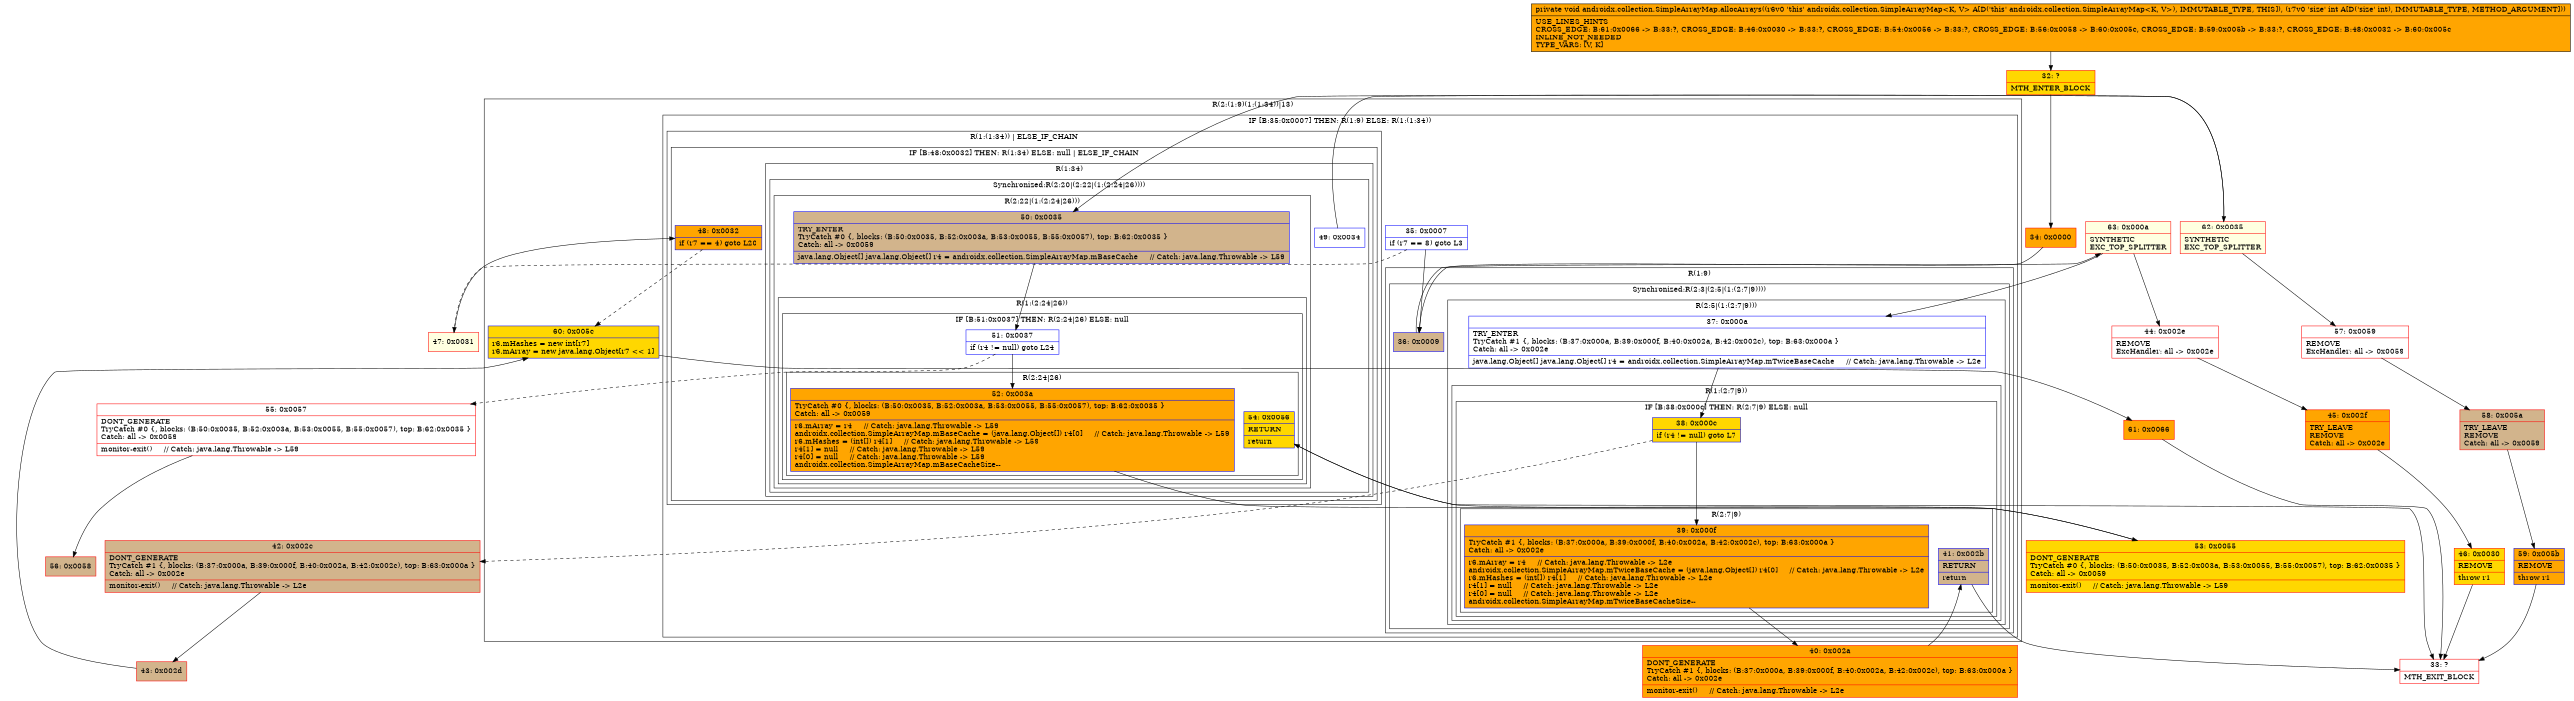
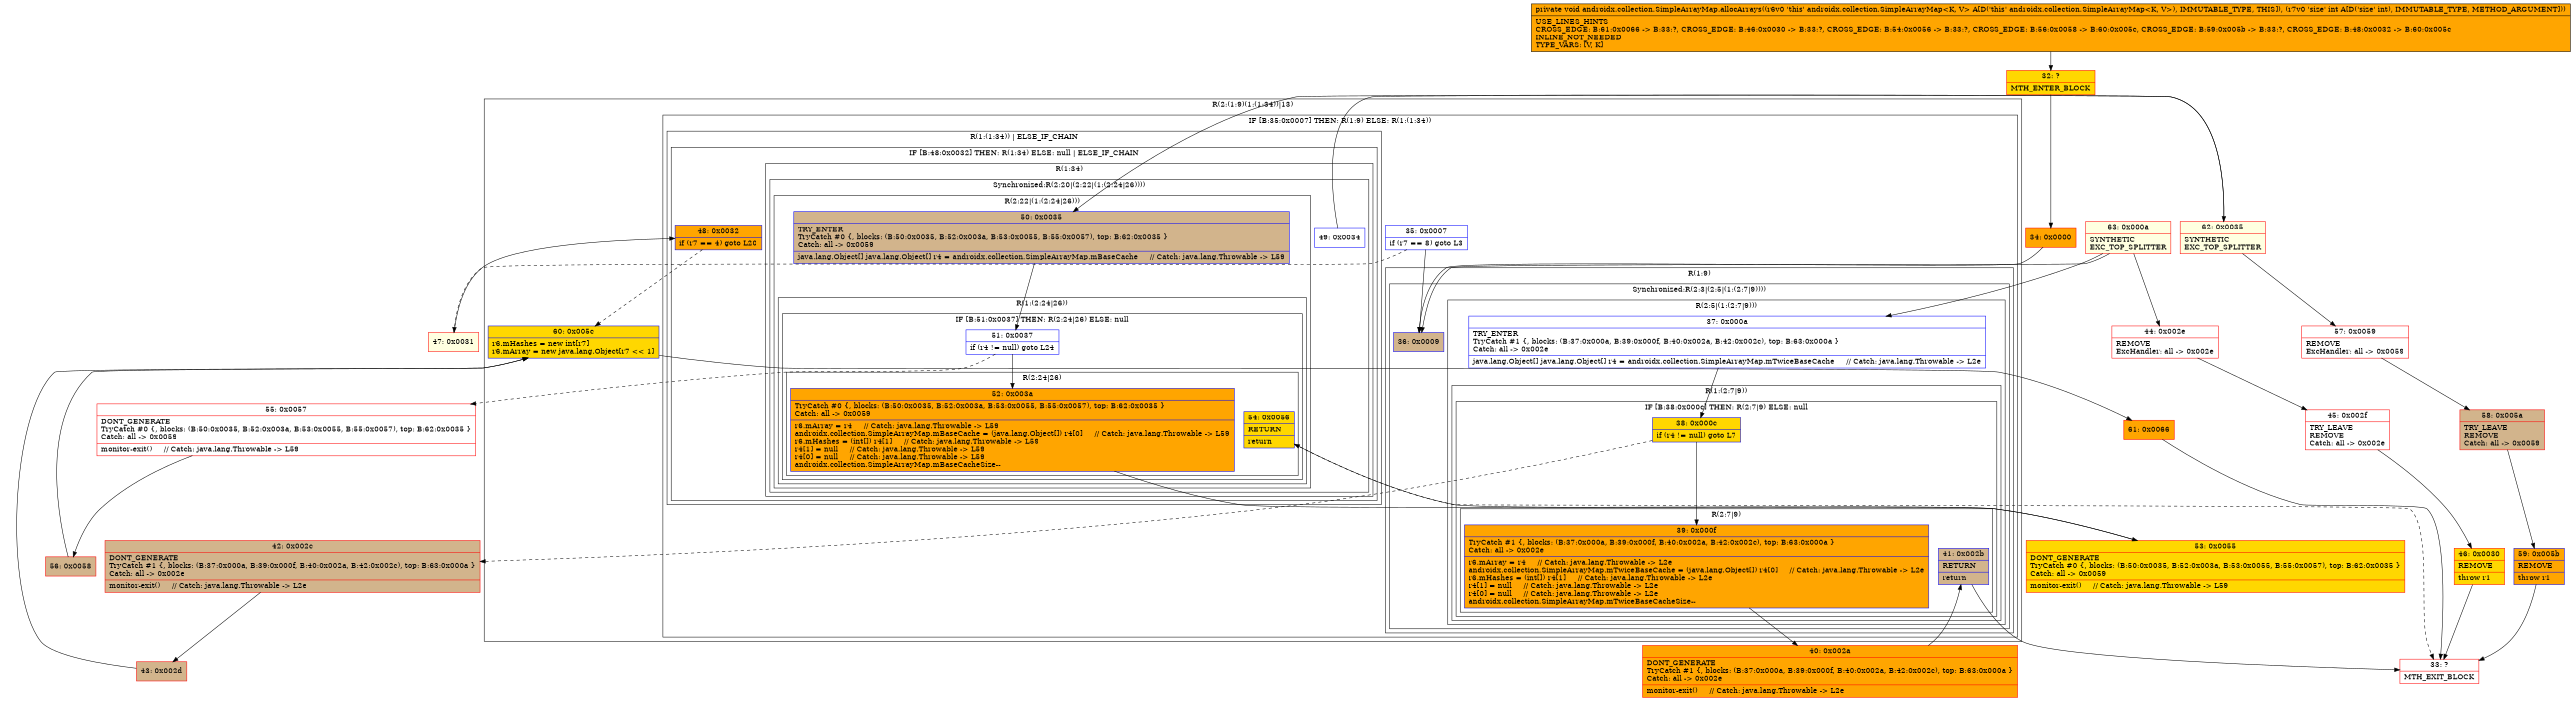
edge "36: 0x0009" -> "63: 0x000a": reversed
edge "56: 0x0058" -> "60: 0x005c": added
node "45: 0x002f": fillcolor orange -> white
edge "54: 0x0056" -> "33: ?": style solid -> dashed
